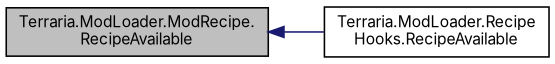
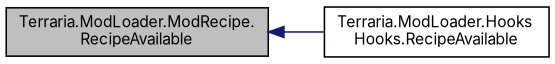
node "Terraria.ModLoader.Recipe Hooks.RecipeAvailable": label "Terraria.ModLoader.Recipe Hooks.RecipeAvailable" -> "Terraria.ModLoader.Hooks Hooks.RecipeAvailable"
